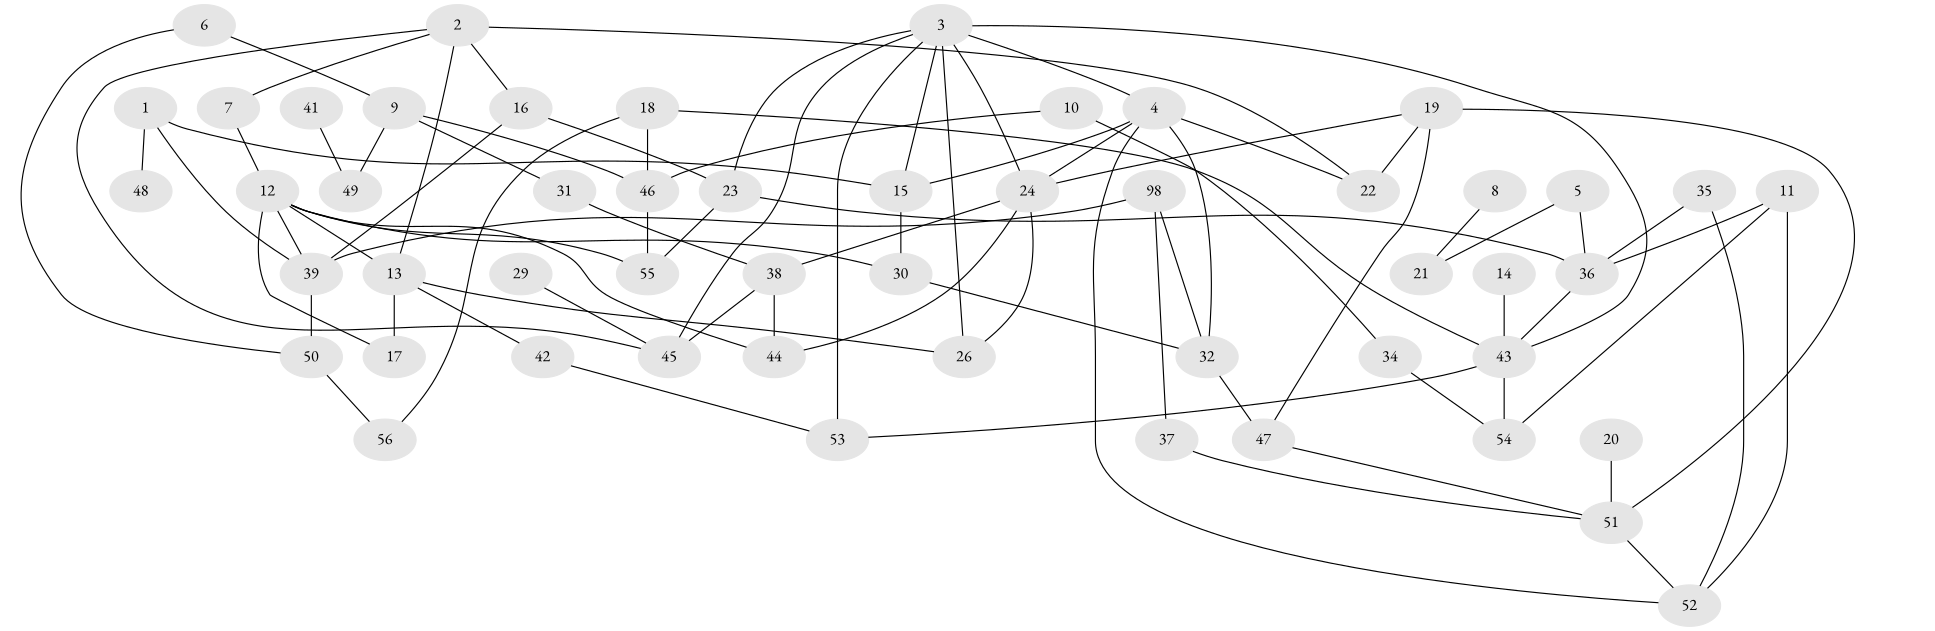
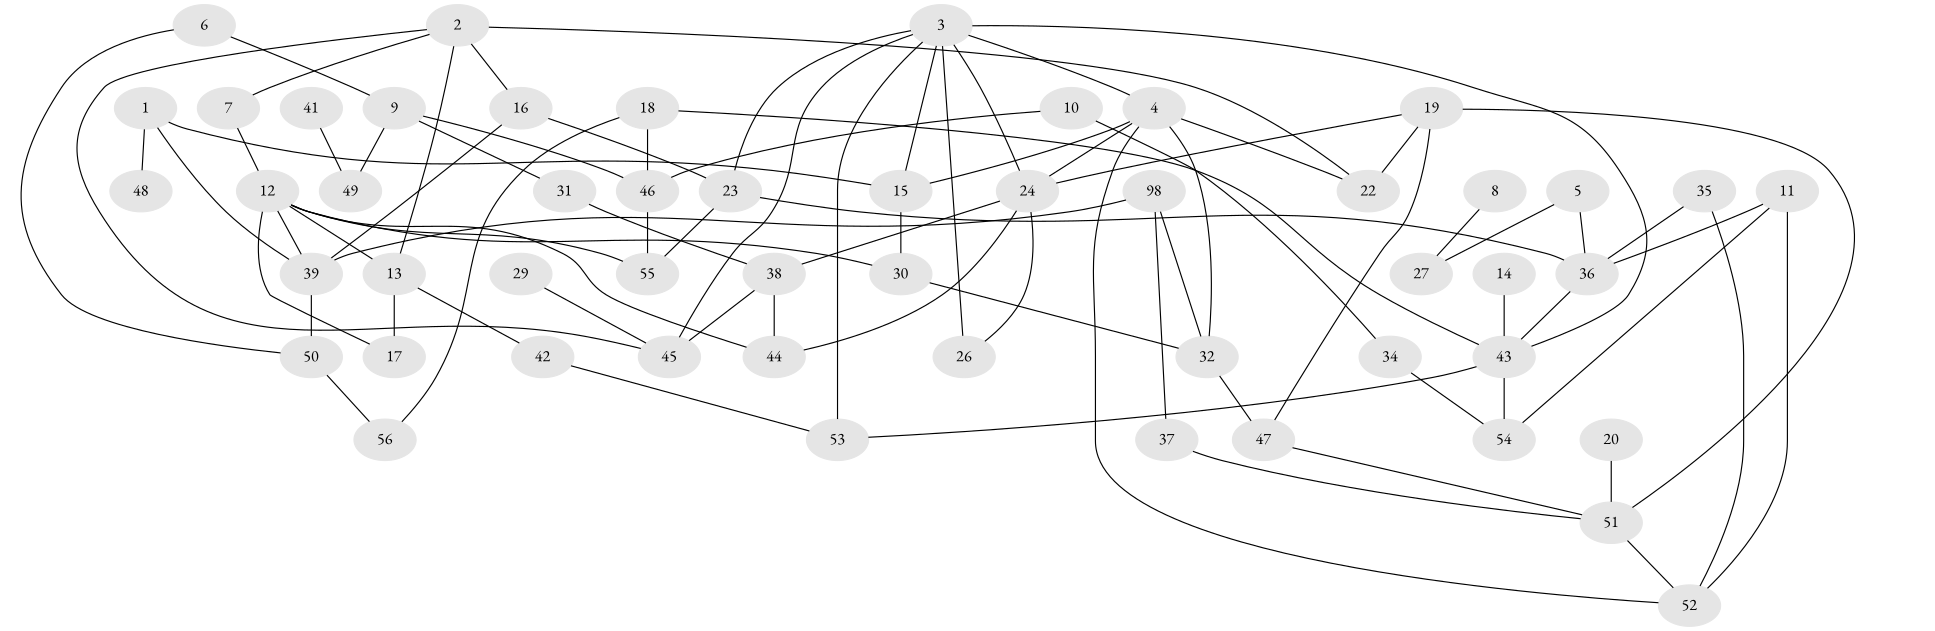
node "21": label "21" -> "27"
edge "13" -- "26": removed
